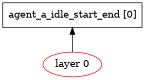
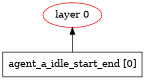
edge "layer 0" -> "agent_a_idle_start_end [0]": reversed
